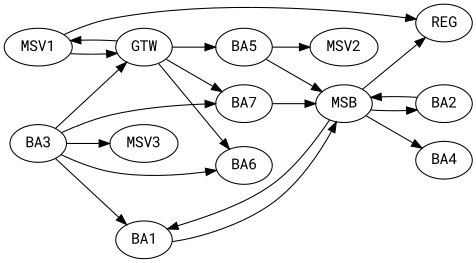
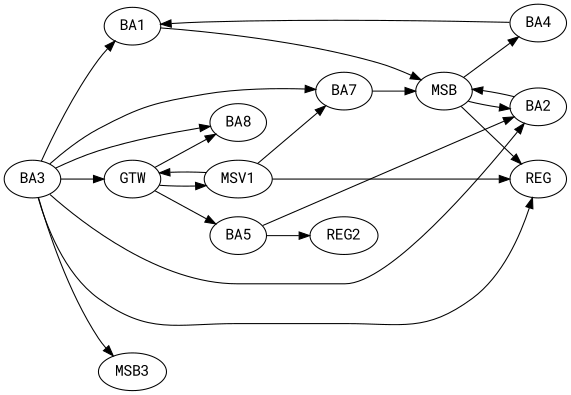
node "MSV2": label "MSV2" -> "REG2"
edge "GTW" -> "BA7": now "MSV1" -> "BA7"
edge "BA5" -> "MSB": now "BA5" -> "BA2"
node "MSV3": label "MSV3" -> "MSB3"
node "BA6": label "BA6" -> "BA8"
edge "MSB" -> "BA1": now "BA4" -> "BA1"
edge "BA3" -> "BA2": added
edge "BA3" -> "REG": added
